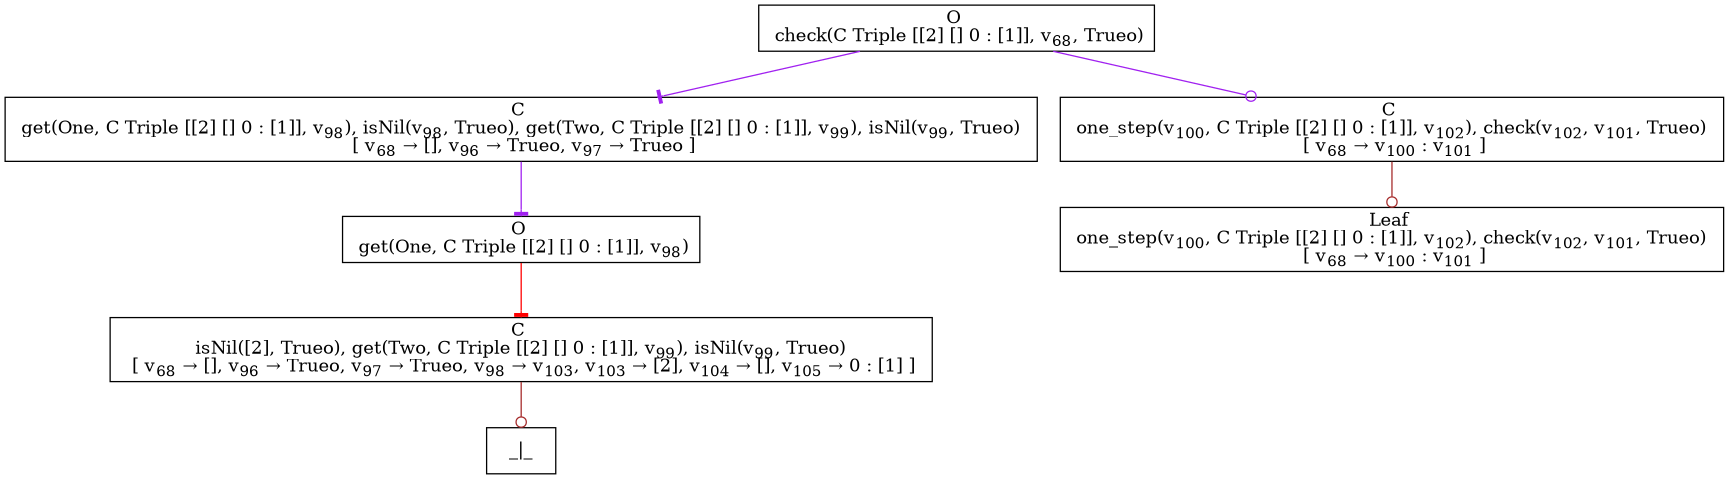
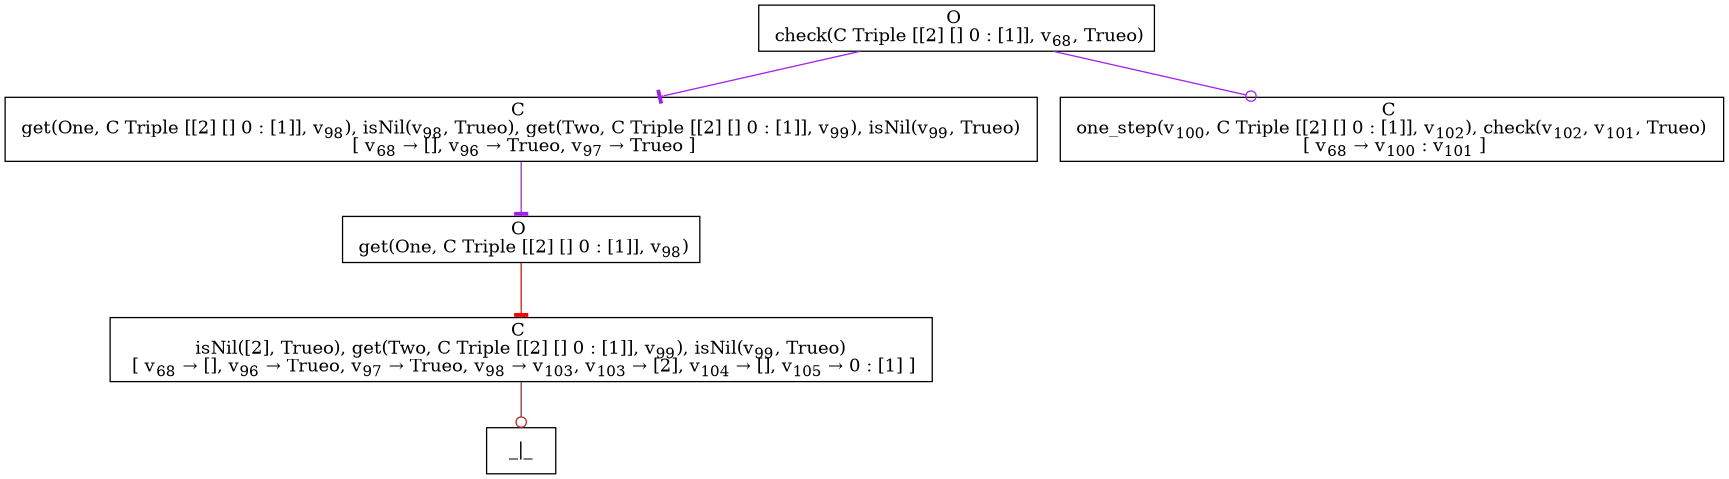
node "Leaf": removed
